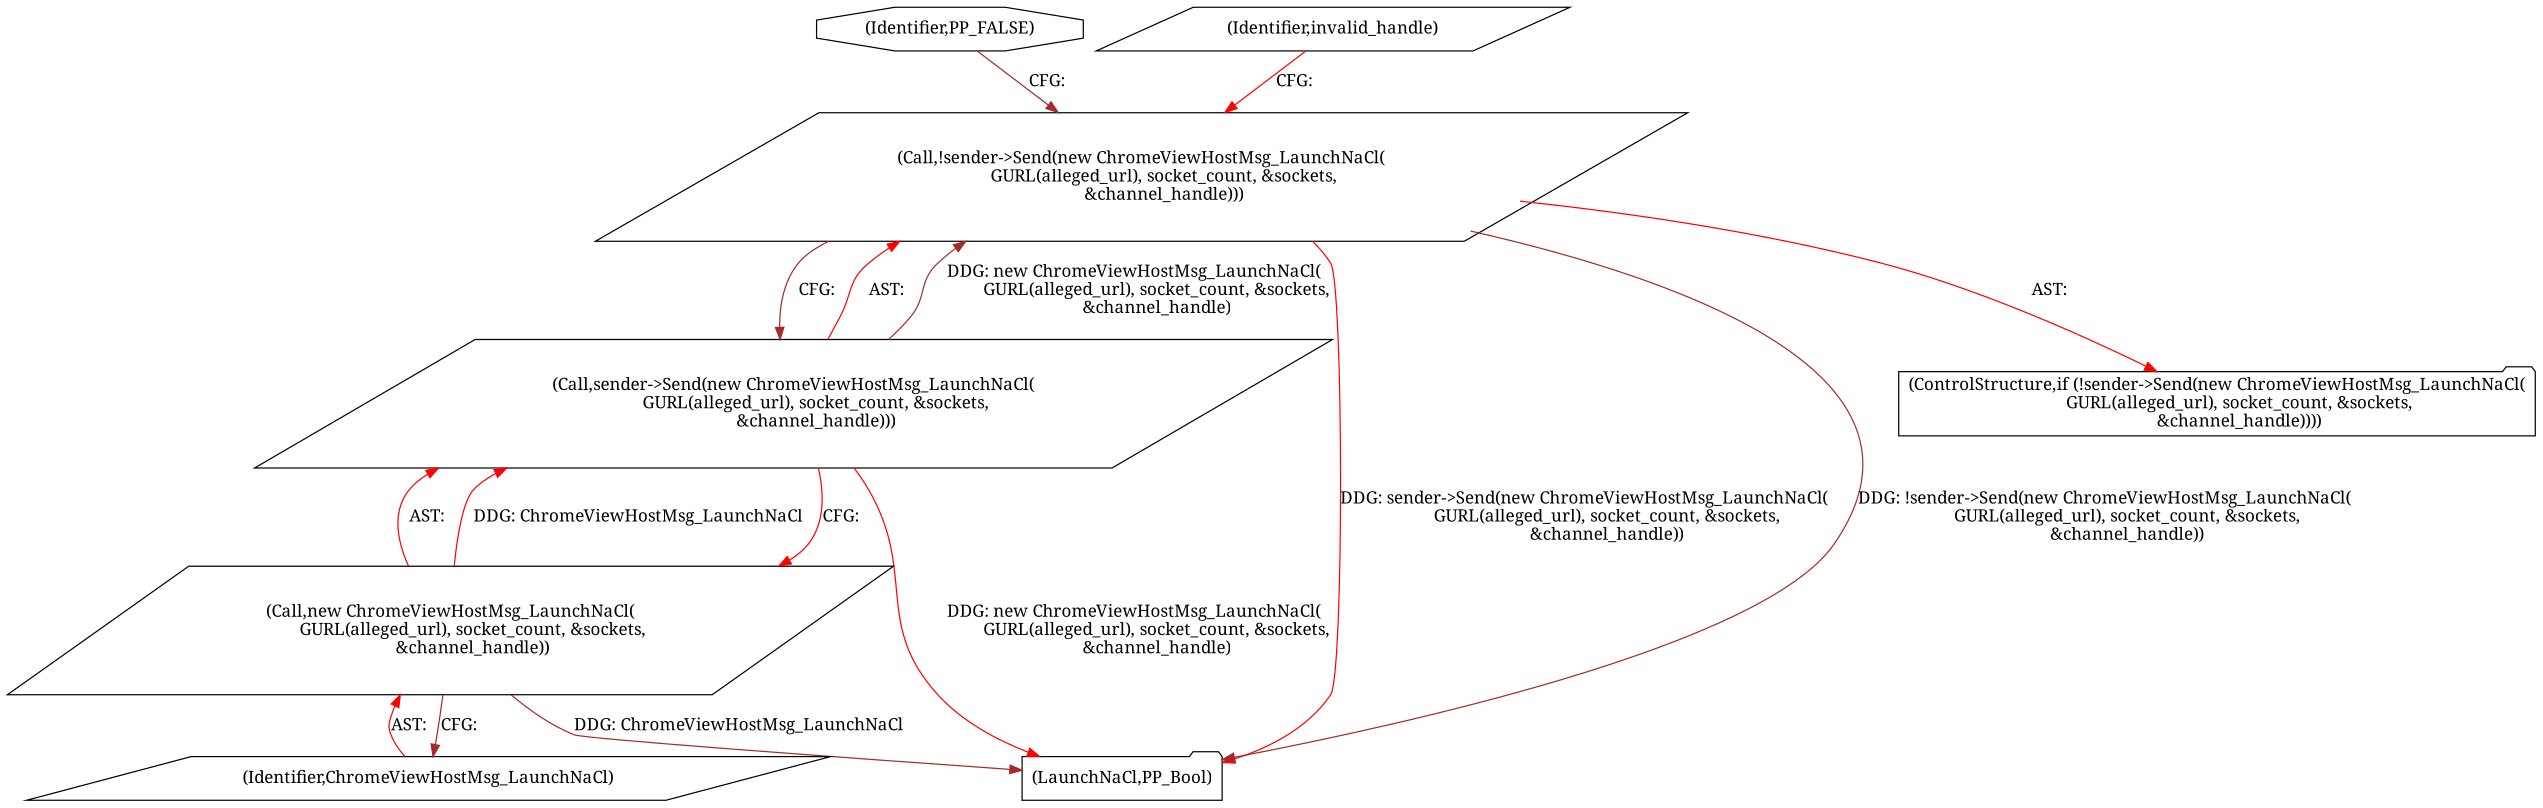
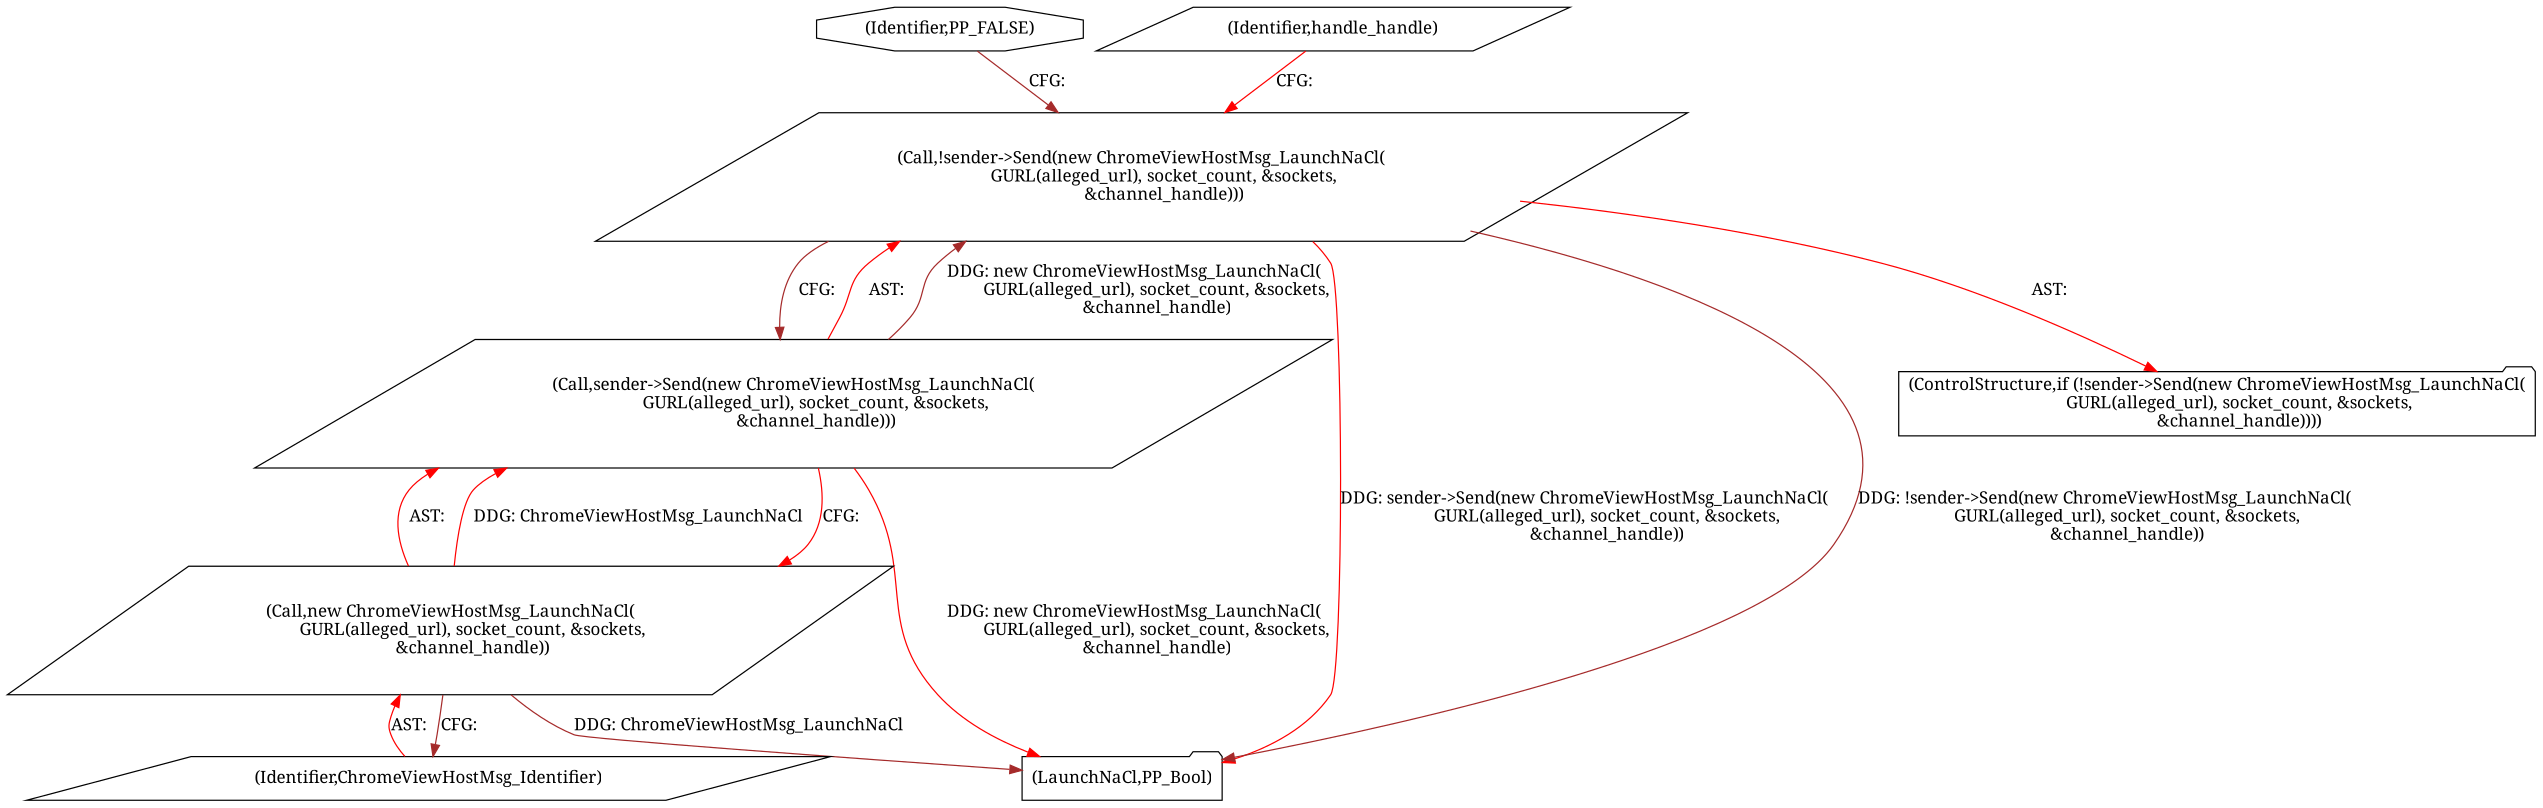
node "(Identifier,invalid_handle)": label "(Identifier,invalid_handle)" -> "(Identifier,handle_handle)"
node "(Identifier,ChromeViewHostMsg_LaunchNaCl)": label "(Identifier,ChromeViewHostMsg_LaunchNaCl)" -> "(Identifier,ChromeViewHostMsg_Identifier)"
